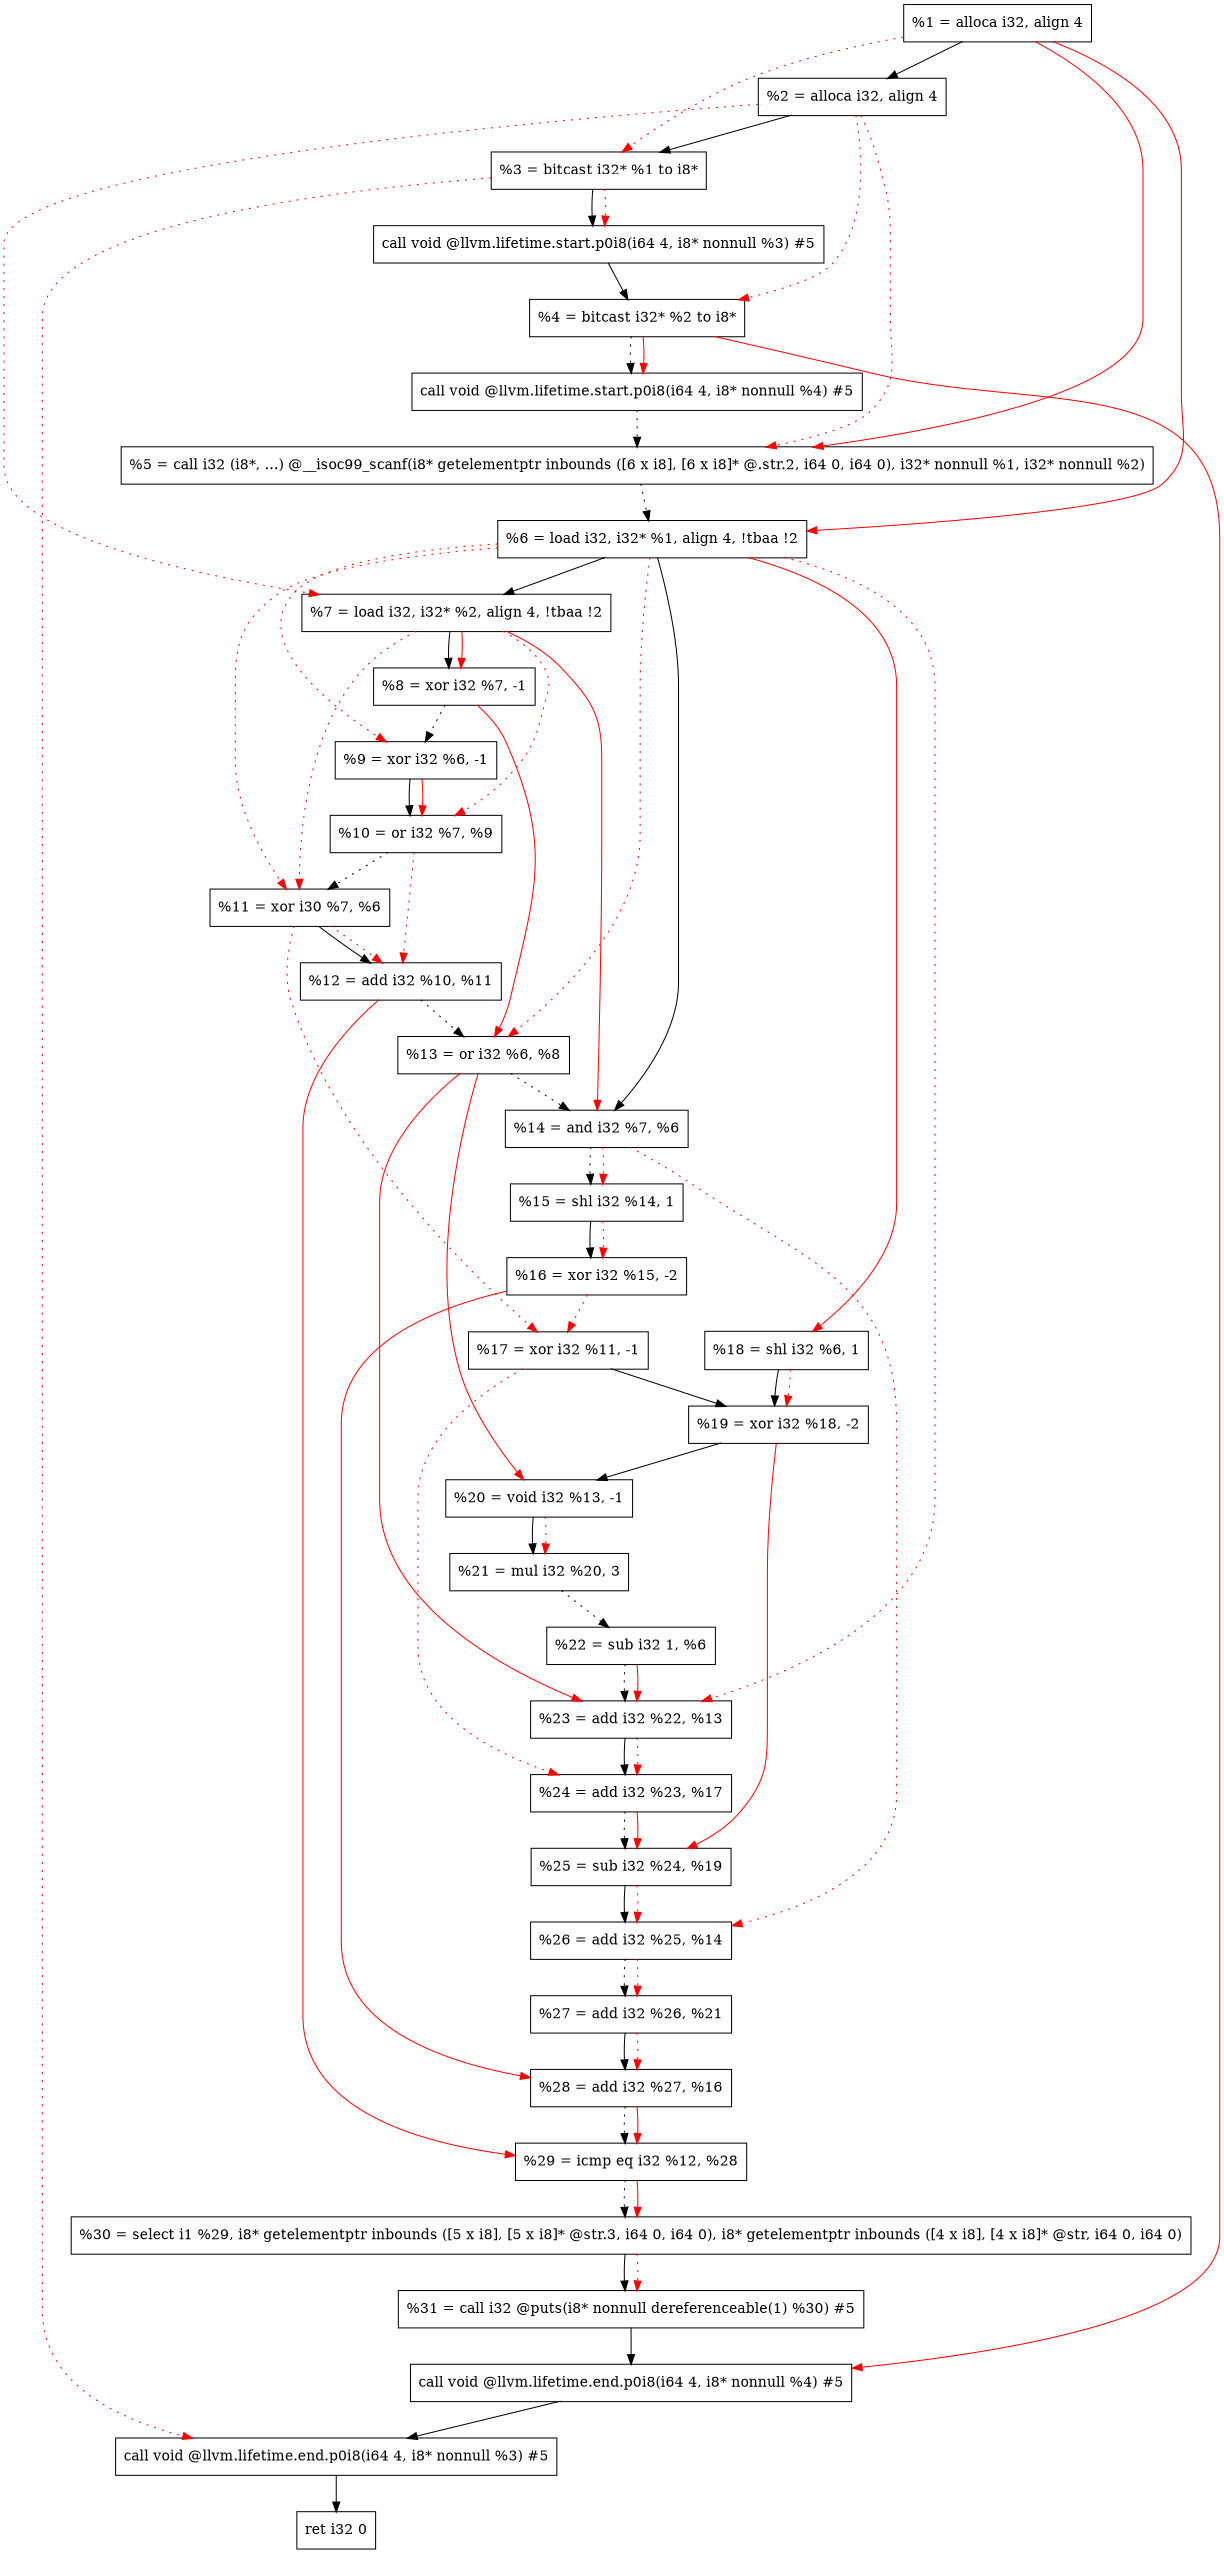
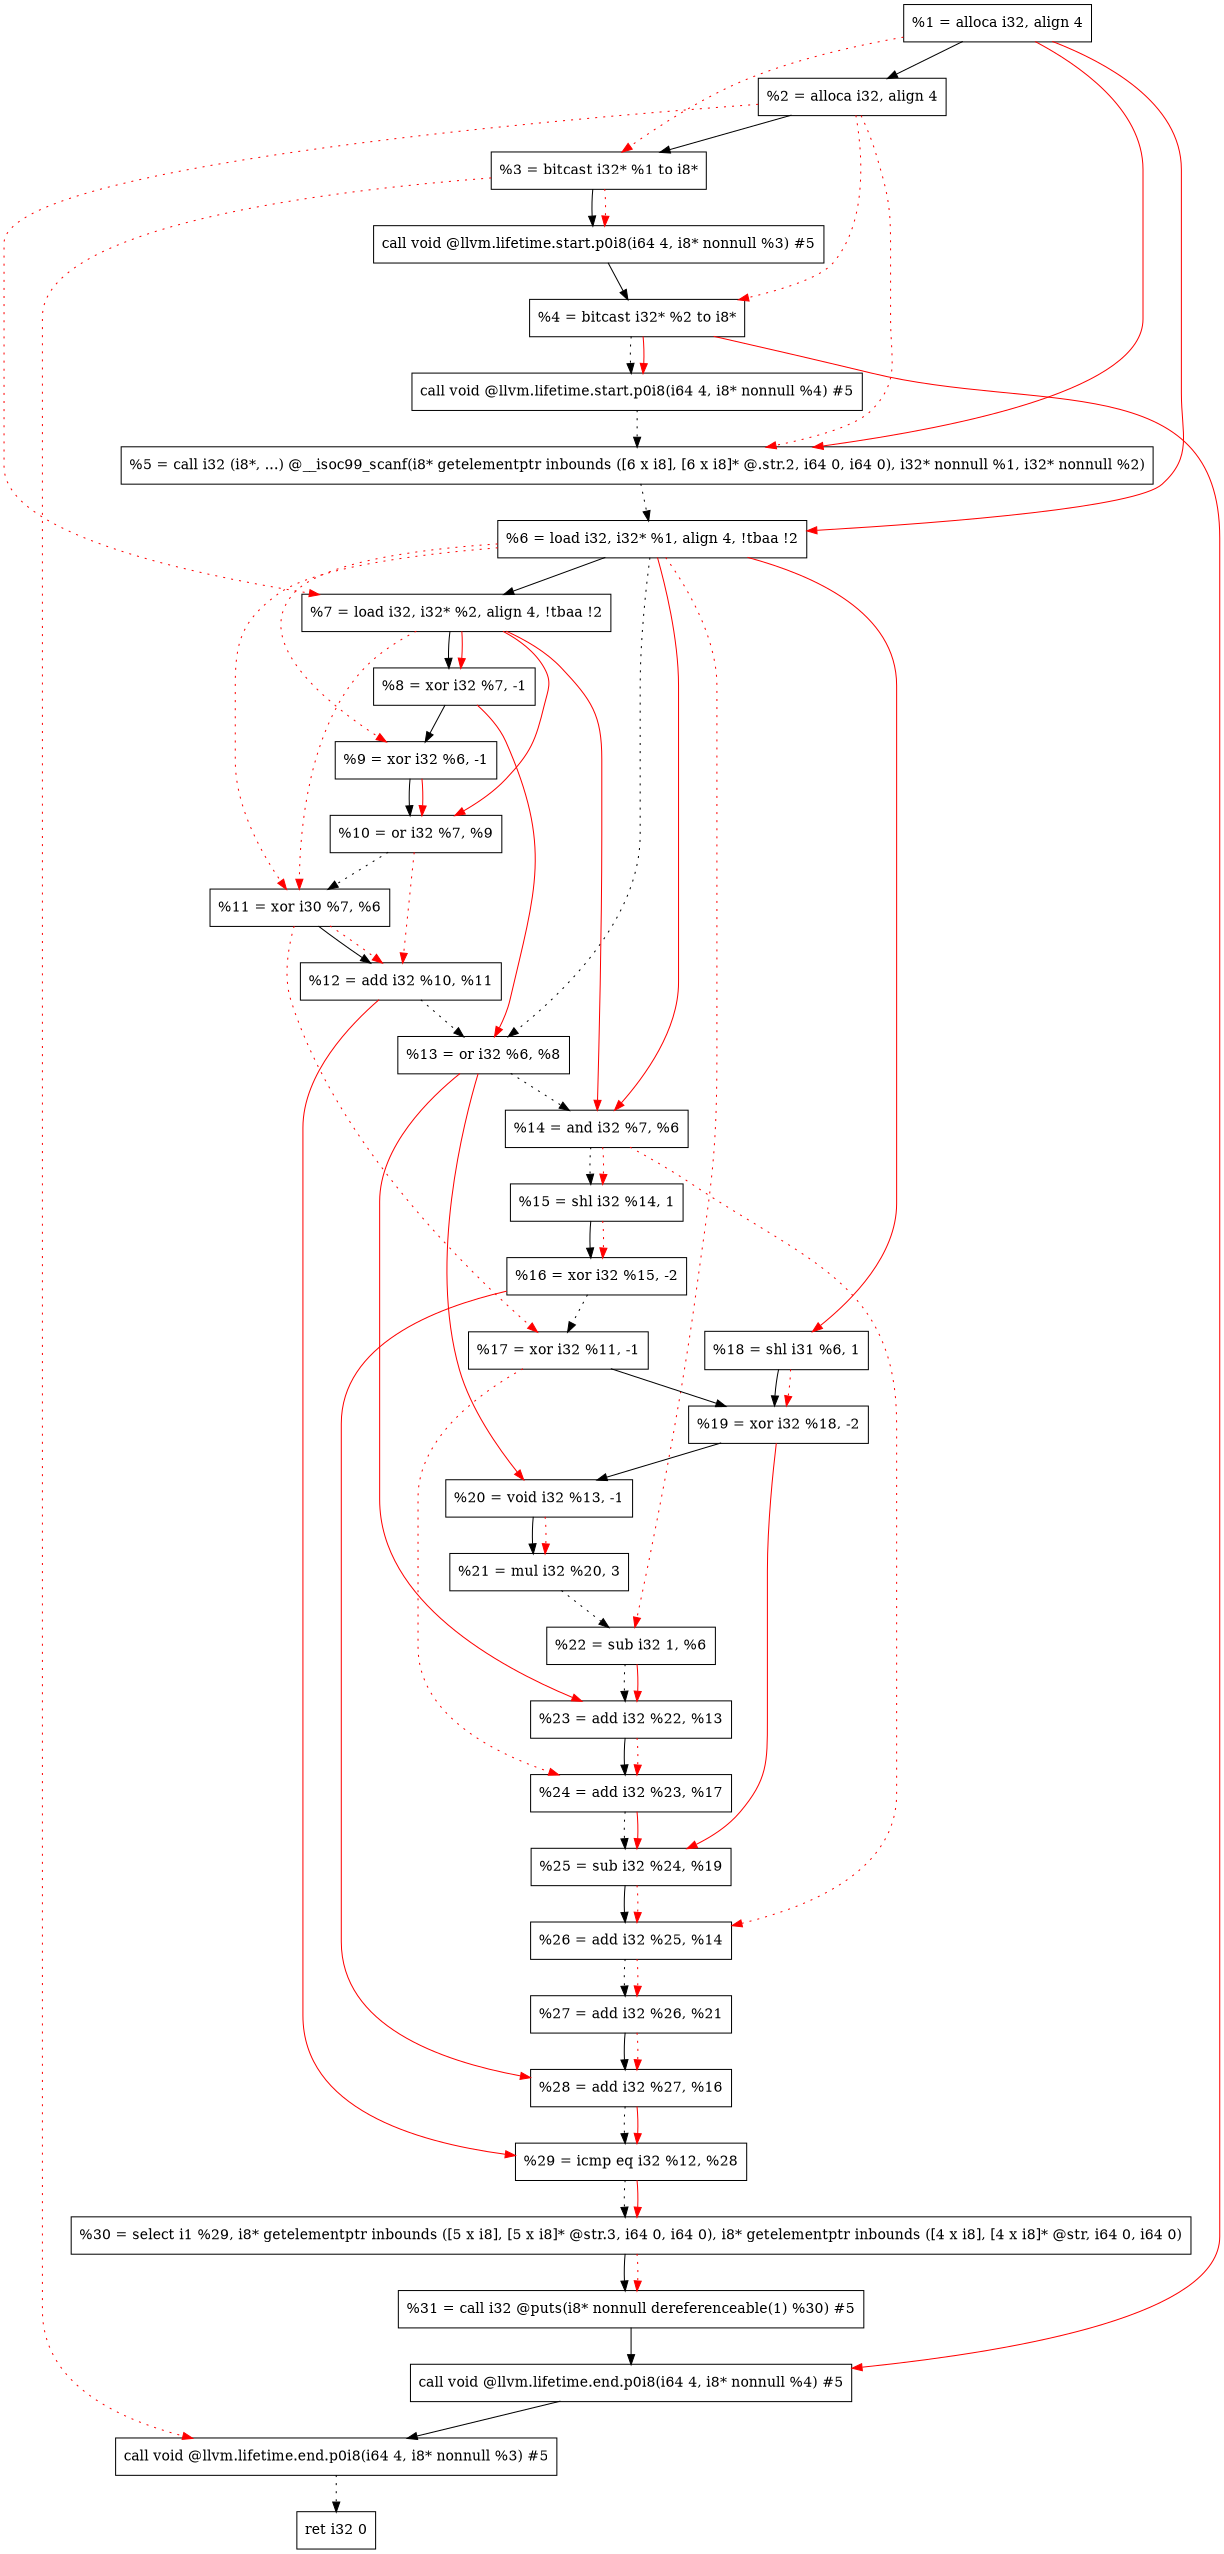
edge "%8 = xor i32 %7, -1" -> "%9 = xor i32 %6, -1": style dotted -> solid
edge "%7 = load i32, i32* %2, align 4, !tbaa !2" -> "%10 = or i32 %7, %9": style dotted -> solid
edge "%6 = load i32, i32* %1, align 4, !tbaa !2" -> "%13 = or i32 %6, %8": color red -> black
edge "%6 = load i32, i32* %1, align 4, !tbaa !2" -> "%14 = and i32 %7, %6": color black -> red
edge "%6 = load i32, i32* %1, align 4, !tbaa !2" -> "%23 = add i32 %22, %13": now "%6 = load i32, i32* %1, align 4, !tbaa !2" -> "%22 = sub i32 1, %6"
edge "%16 = xor i32 %15, -2" -> "%17 = xor i32 %11, -1": color red -> black
node "%18 = shl i32 %6, 1": label "%18 = shl i32 %6, 1" -> "%18 = shl i31 %6, 1"
edge "call void @llvm.lifetime.end.p0i8(i64 4, i8* nonnull %3) #5" -> "ret i32 0": style solid -> dotted
